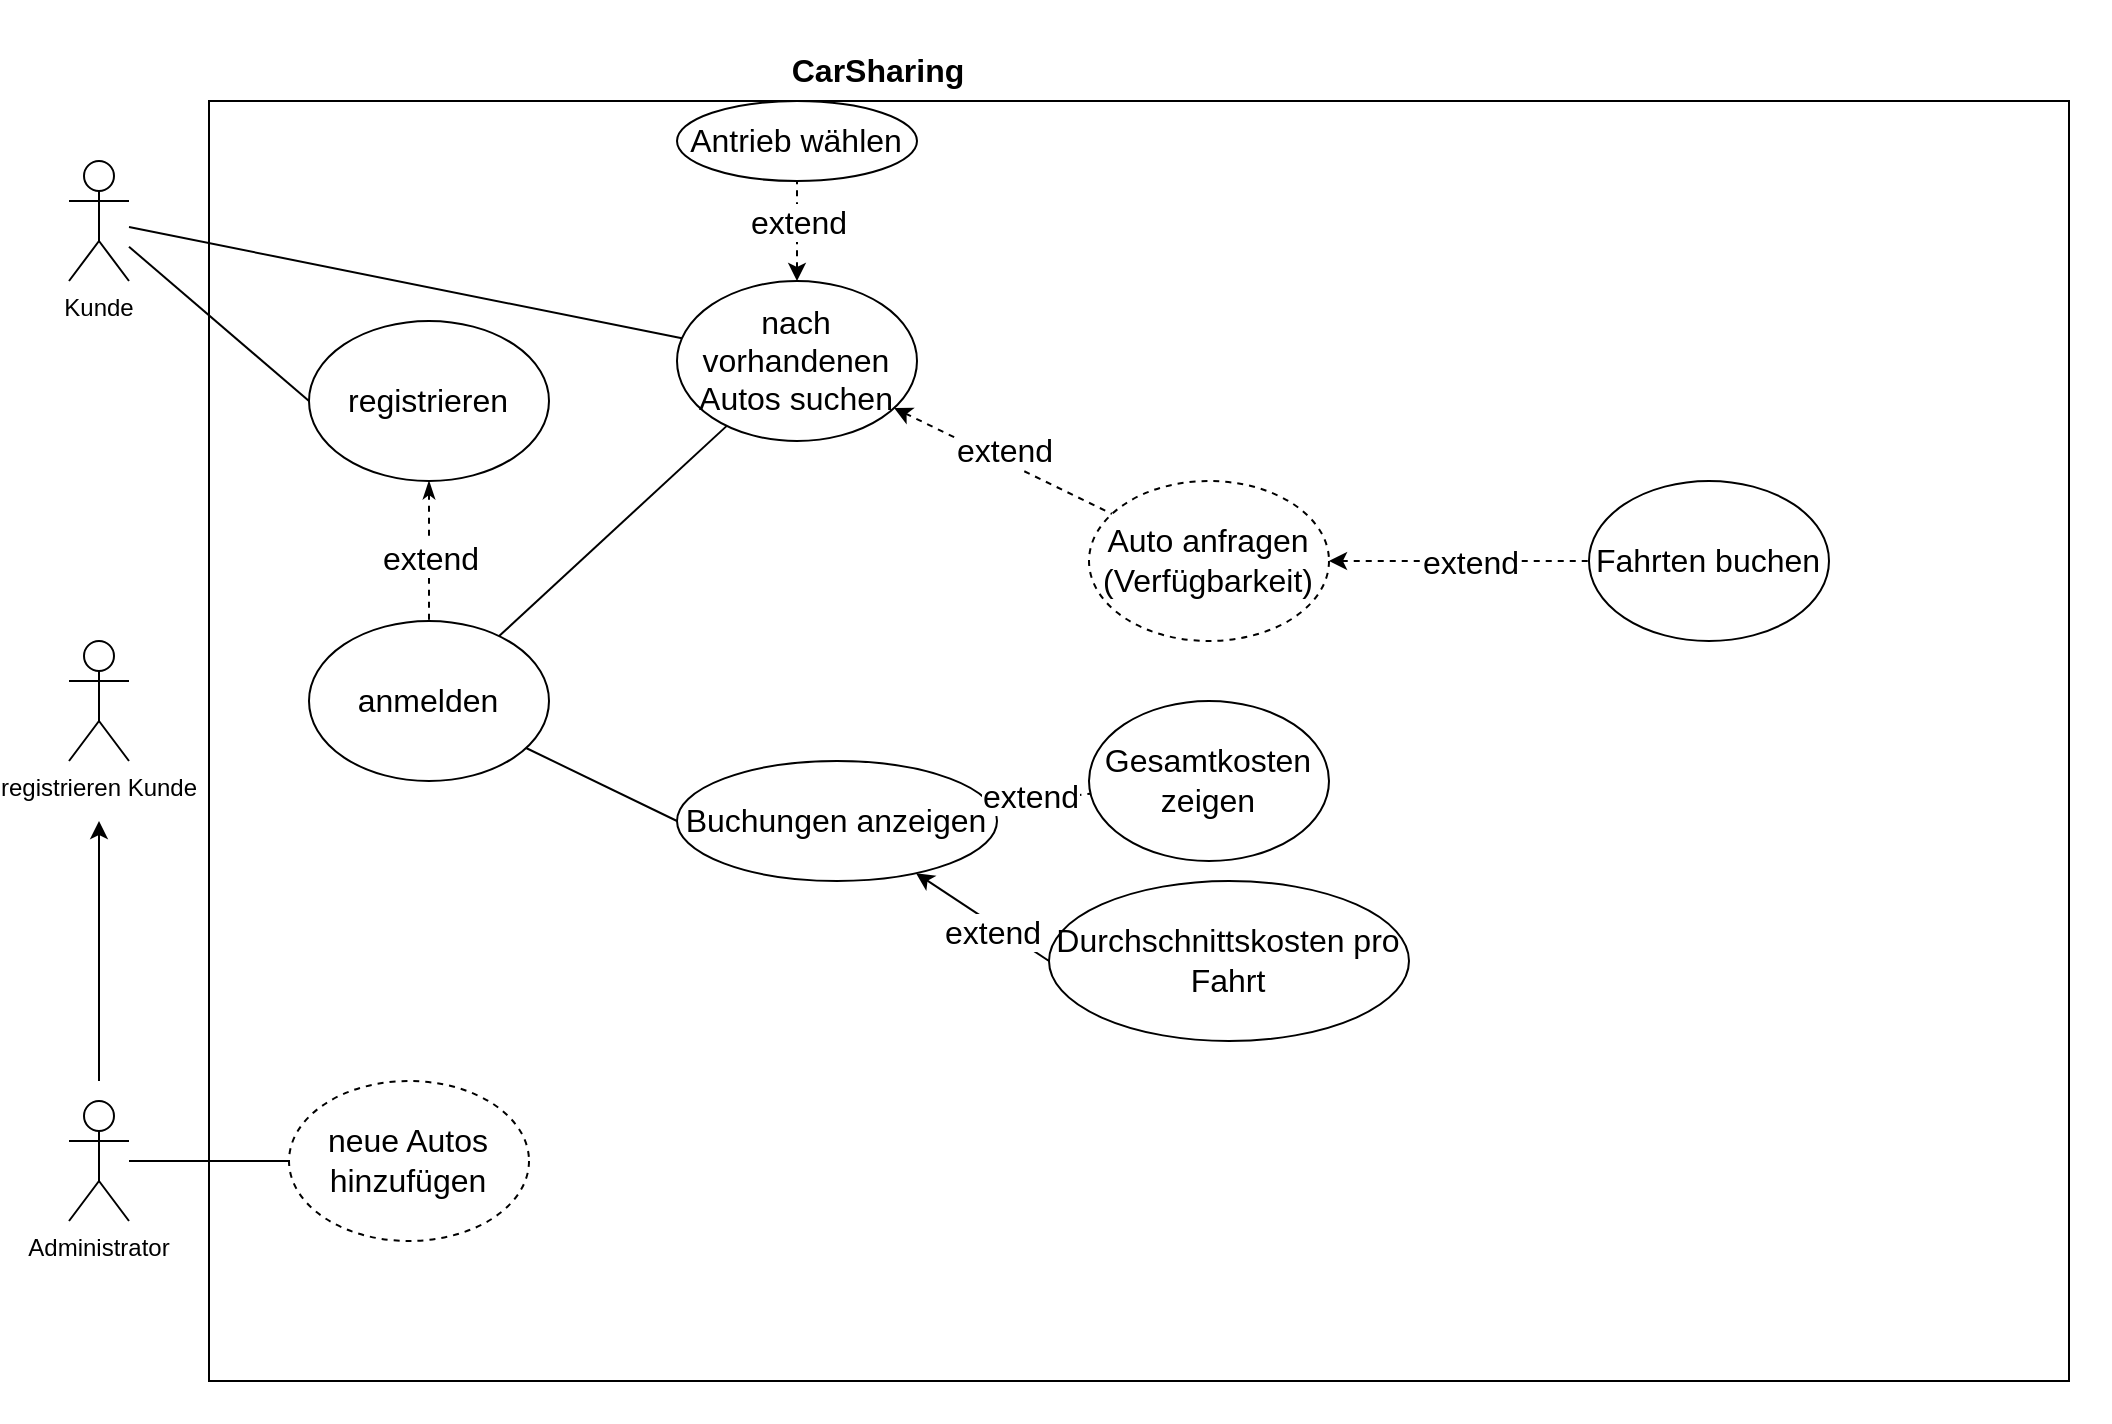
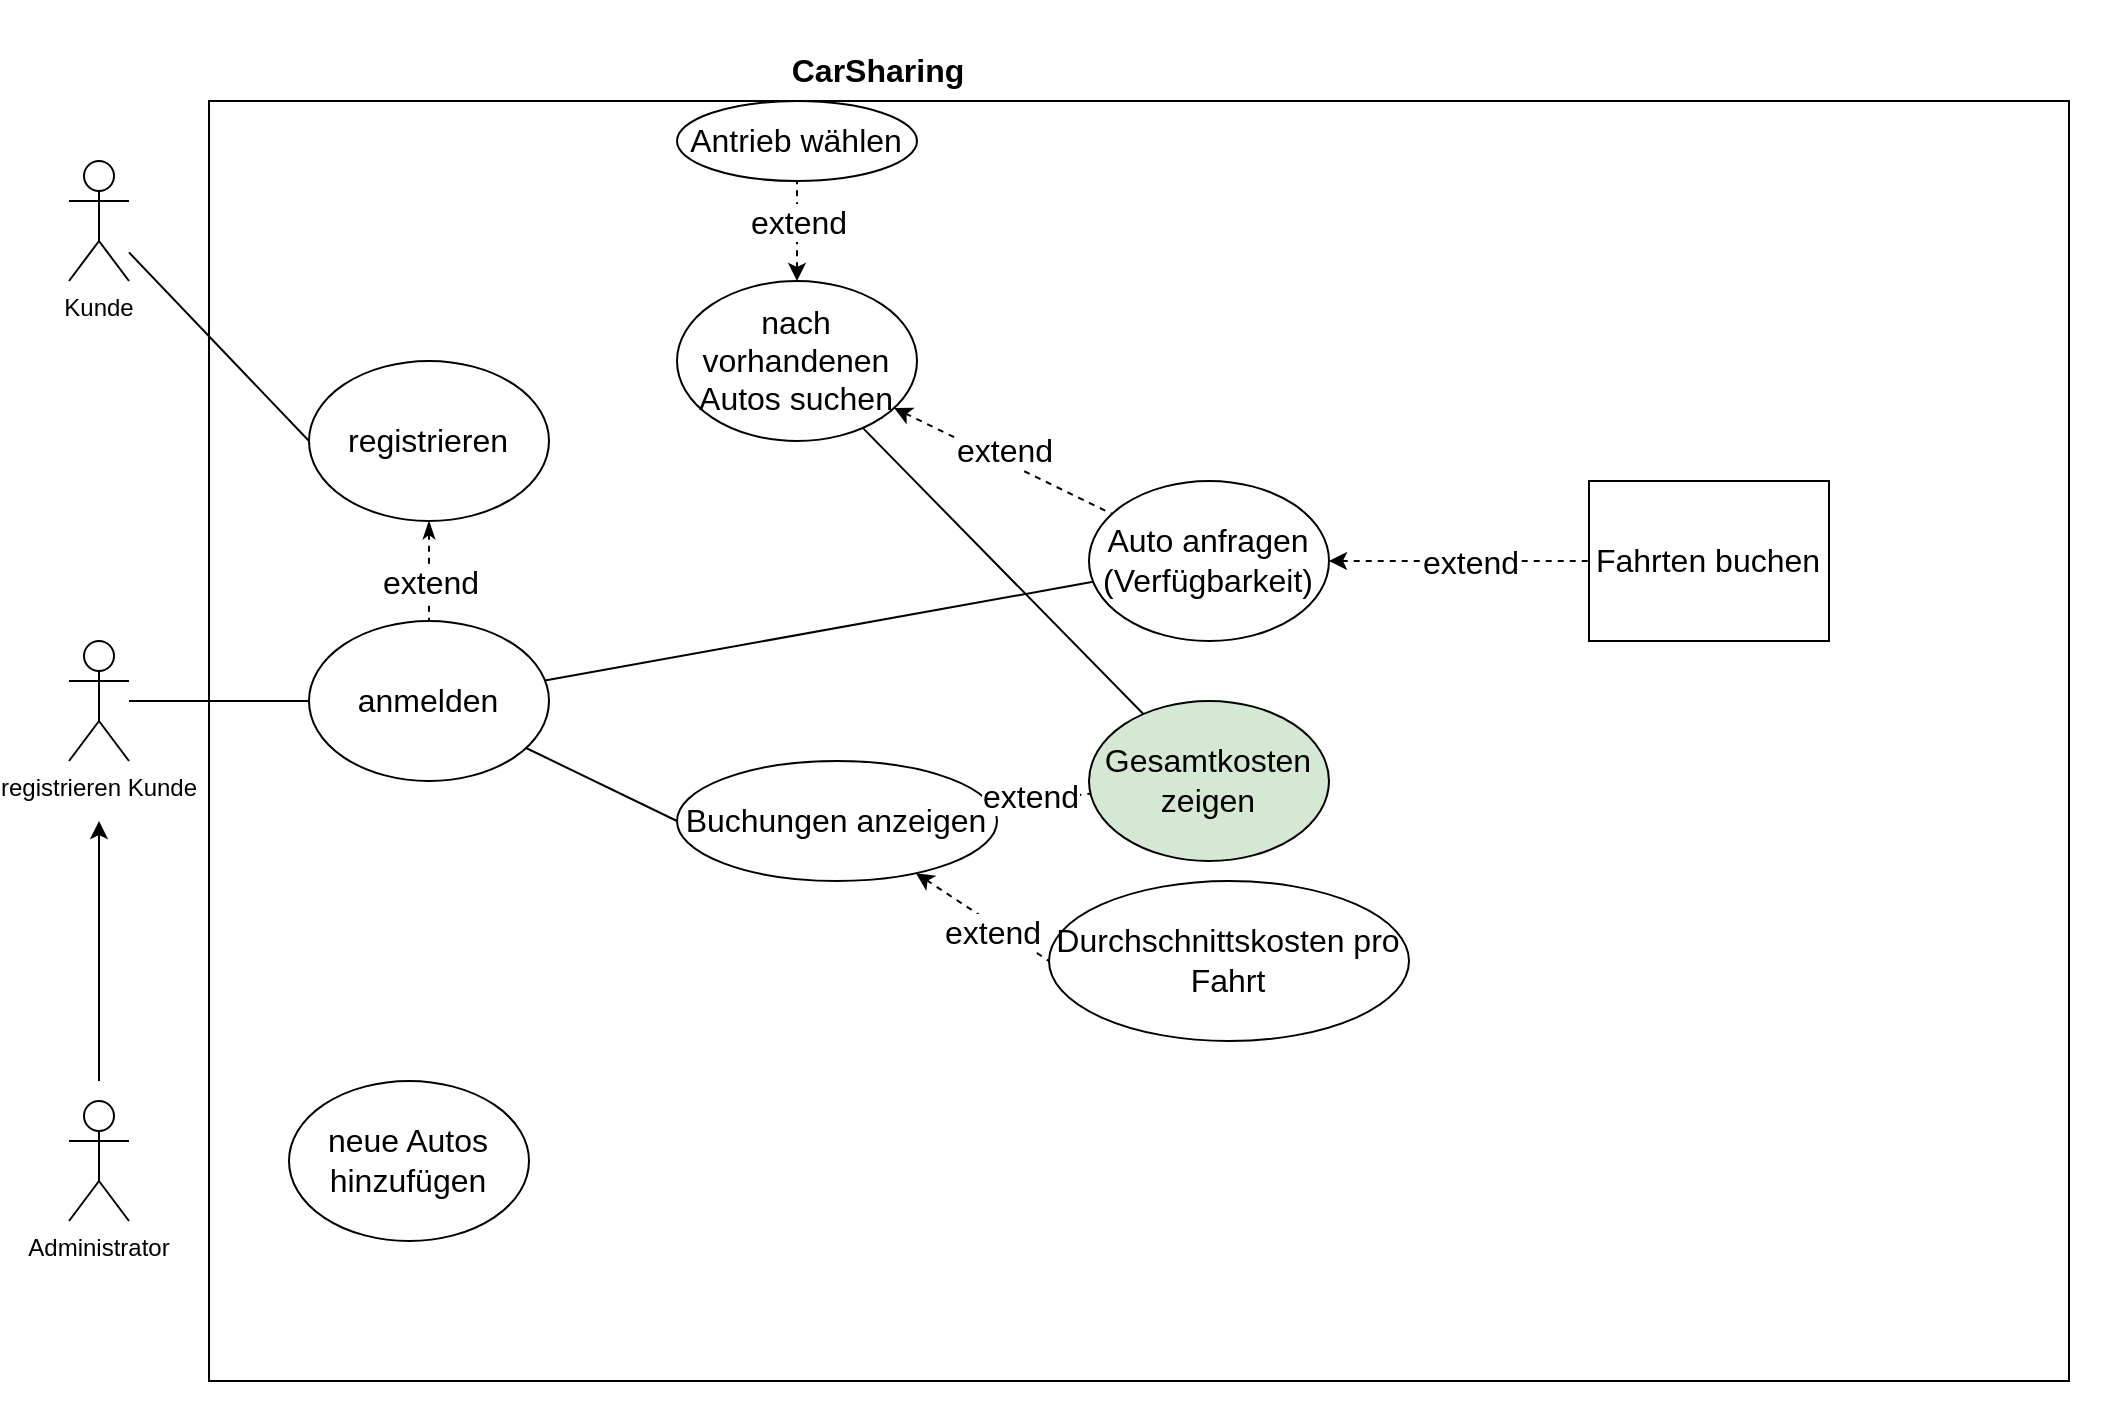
edge "Kunde" -- "nach vorhandenen Autos suchen": now "Gesamtkosten zeigen" -- "nach vorhandenen Autos suchen"
node "registrieren": moved (429, 401) -> (429, 441)
edge "nach vorhandenen Autos suchen" -- "anmelden": now "Auto anfragen (Verfügbarkeit)" -- "anmelden"
node "Auto anfragen (Verfügbarkeit)": style dashed -> solid
node "Fahrten buchen": shape ellipse -> rectangle
edge "registrieren Kunde" -- "anmelden": added
node "Gesamtkosten zeigen": fillcolor #ffffff -> #d5e8d4
edge "Durchschnittskosten pro Fahrt" -> "Buchungen anzeigen": style solid -> dashed
edge "Administrator" -- "neue Autos hinzufügen": removed
node "neue Autos hinzufügen": style dashed -> solid
